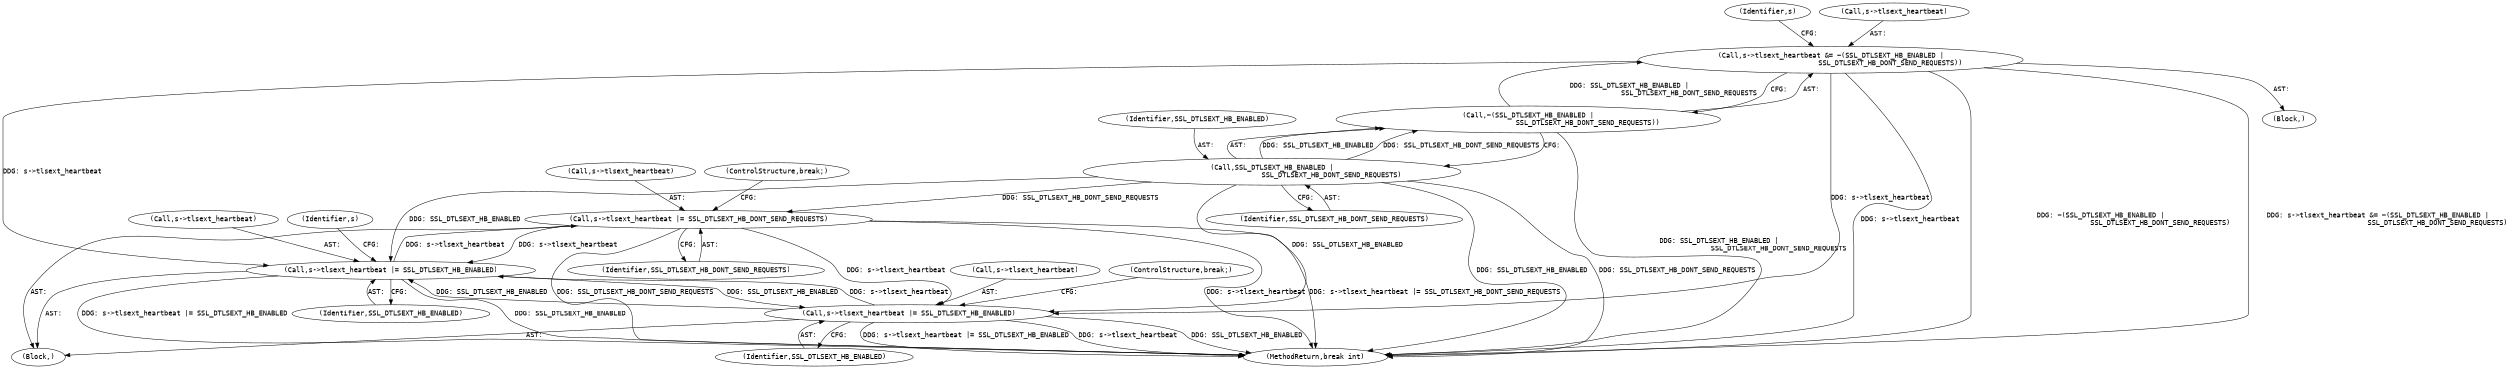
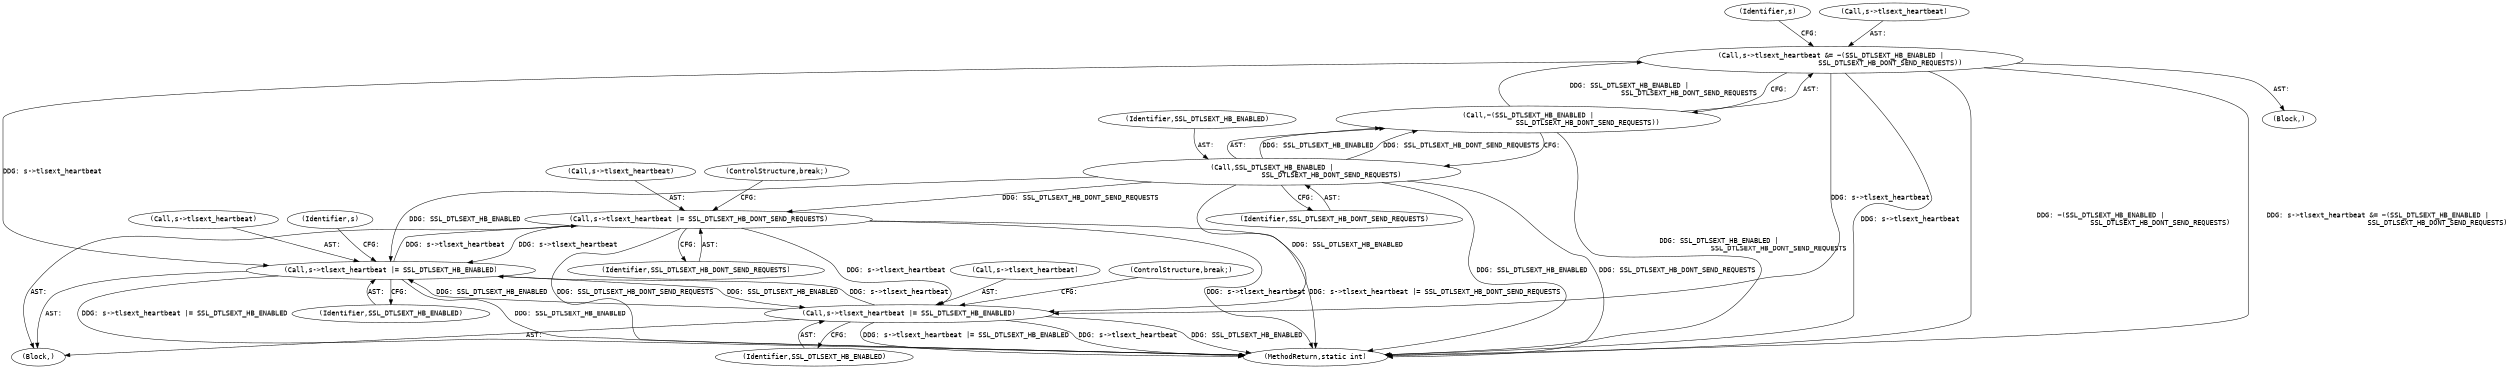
node "(MethodReturn,break int)": label "(MethodReturn,break int)" -> "(MethodReturn,static int)"
